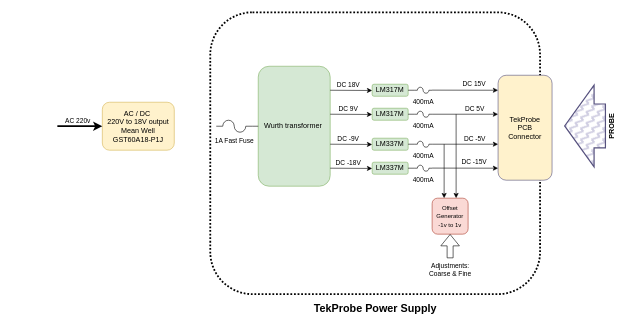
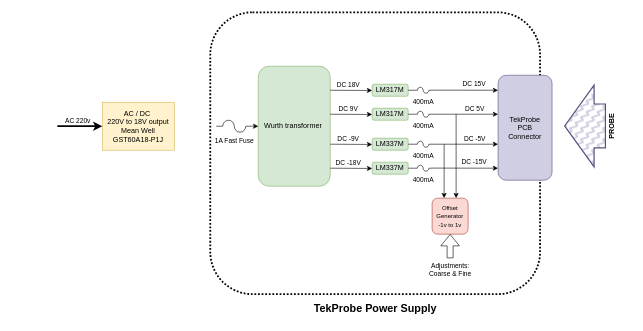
node "AC / DC 220V to 18V output Mean Well GST60A18-P1J": shape rounded rectangle -> rectangle
edge "1A Fast Fuse" -- "Wurth transformer": arrowhead none -> classic
node "TekProbe PCB Connector": fillcolor #fff2cc -> #d0cee2
